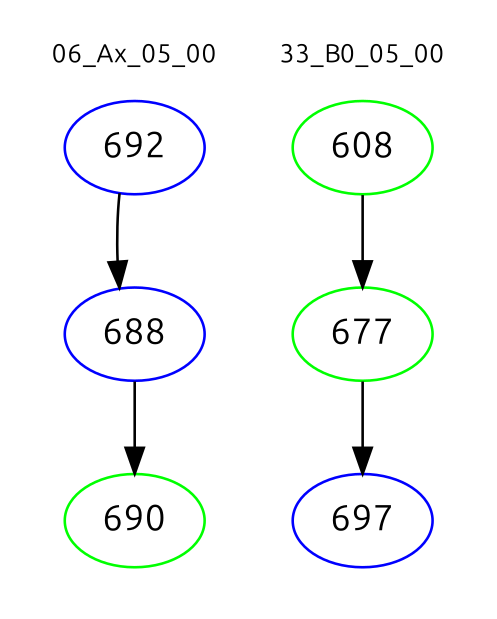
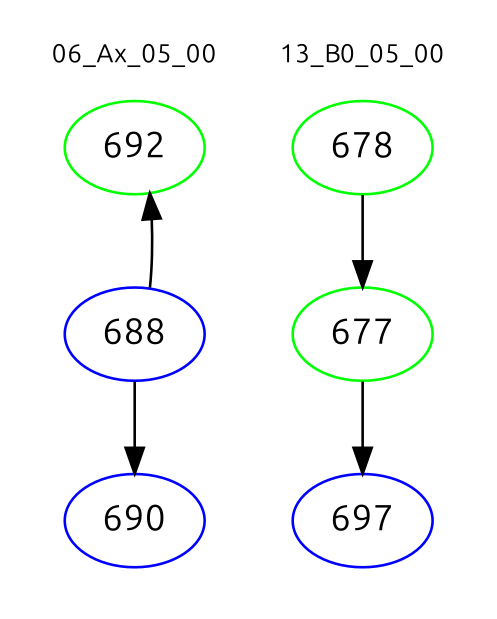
cluster "33_B0_05_00": label "33_B0_05_00" -> "13_B0_05_00"
node "692": color blue -> green
node "608": label "608" -> "678"
edge "692" -> "688": reversed
node "690": color green -> blue
